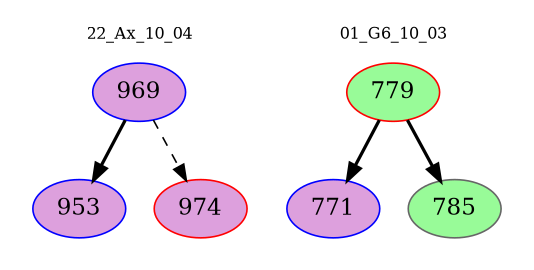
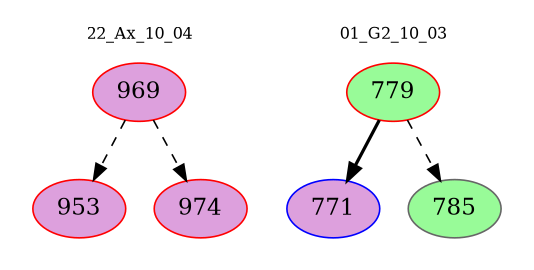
cluster "01_G6_10_03": label "01_G6_10_03" -> "01_G2_10_03"
node "969": color blue -> red
edge "969" -> "953": style bold -> dashed
edge "779" -> "785": style bold -> dashed
node "953": color blue -> red
